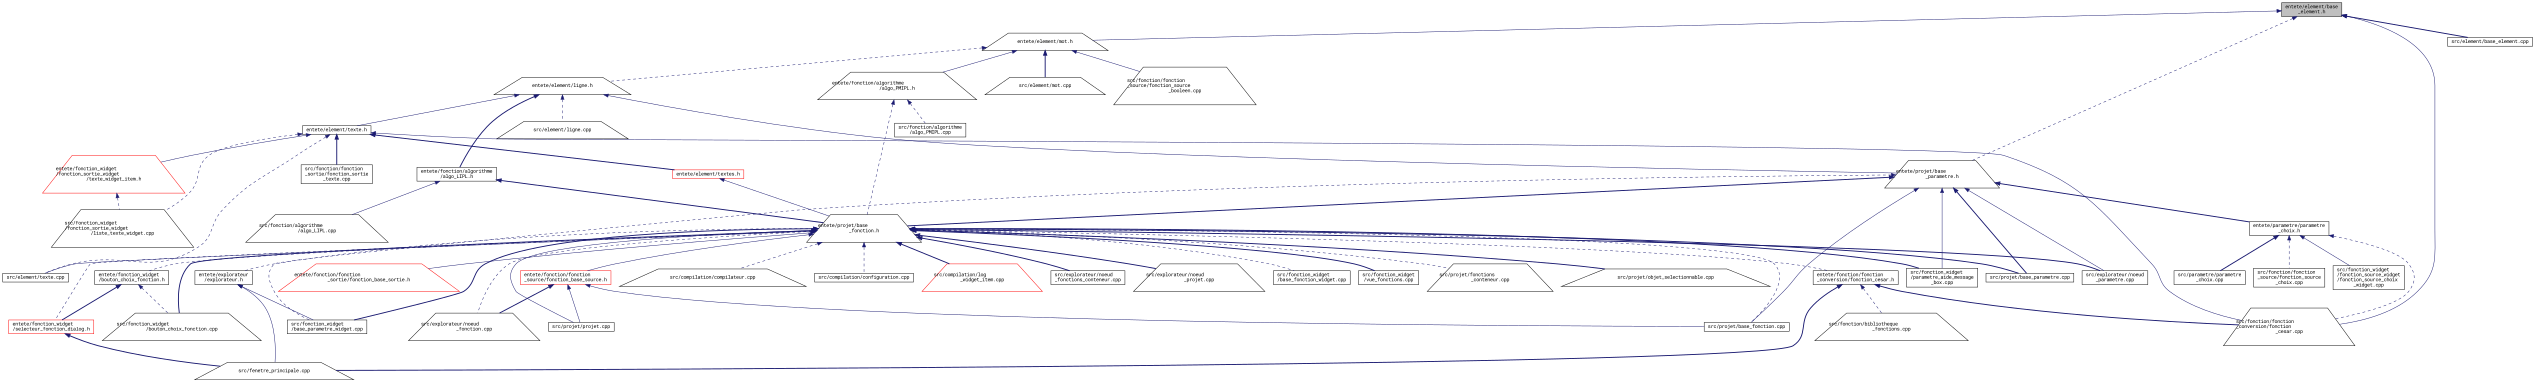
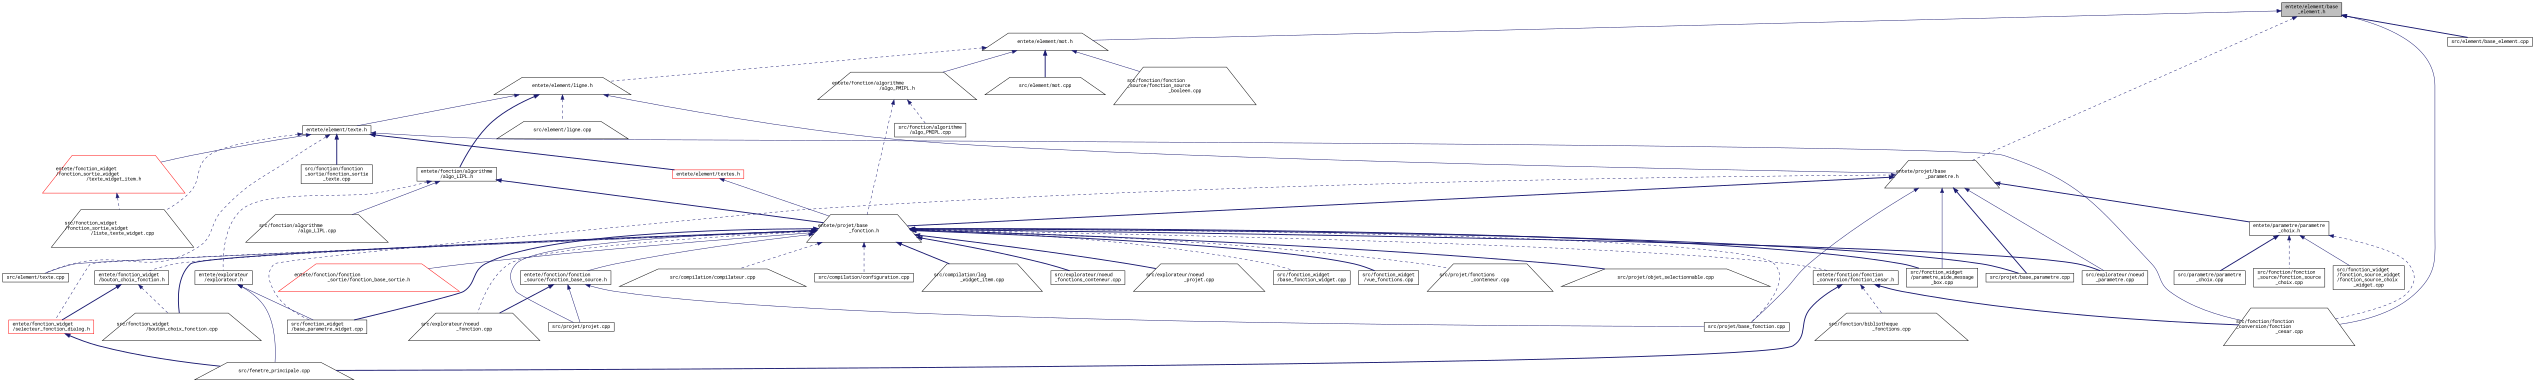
edge "entete/explorateur /explorateur.h" -> "entete/projet/base _fonction.h": now "entete/explorateur /explorateur.h" -> "entete/fonction/algorithme /algo_LIPL.h"
node "entete/fonction/fonction _source/fonction_base_source.h": color red -> black
node "src/compilation/log _widget_item.cpp": color red -> black
